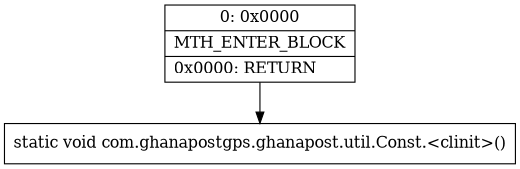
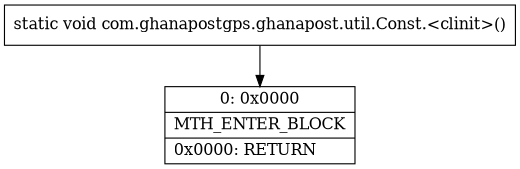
edge "0: 0x0000" -> "static void com.ghanapostgps.ghanapost.util.Const.<clinit>()": reversed
